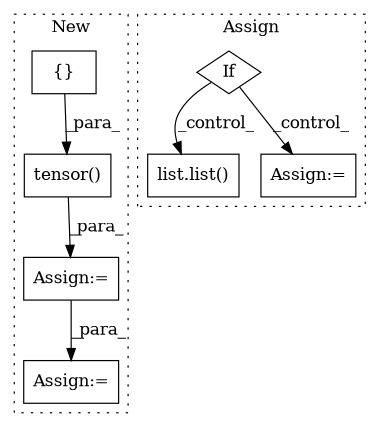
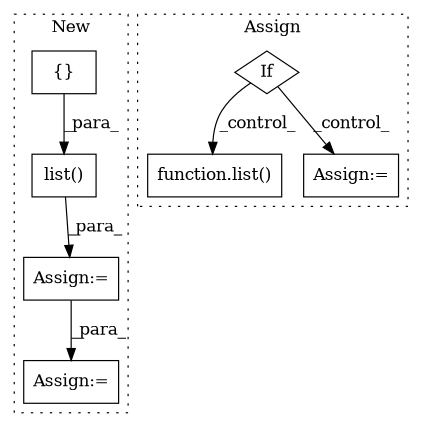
node "tensor()": label "tensor()" -> "list()"
node "list.list()": label "list.list()" -> "function.list()"
